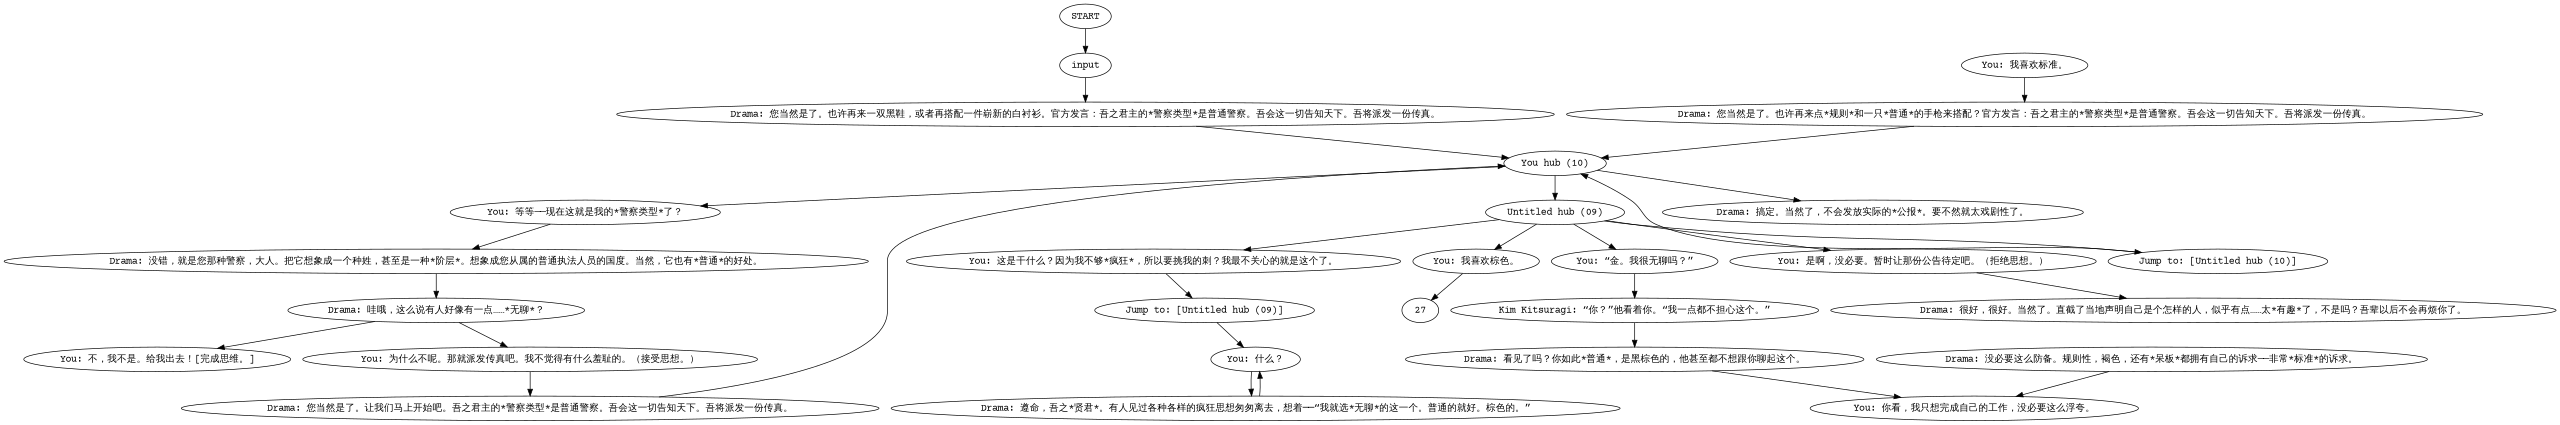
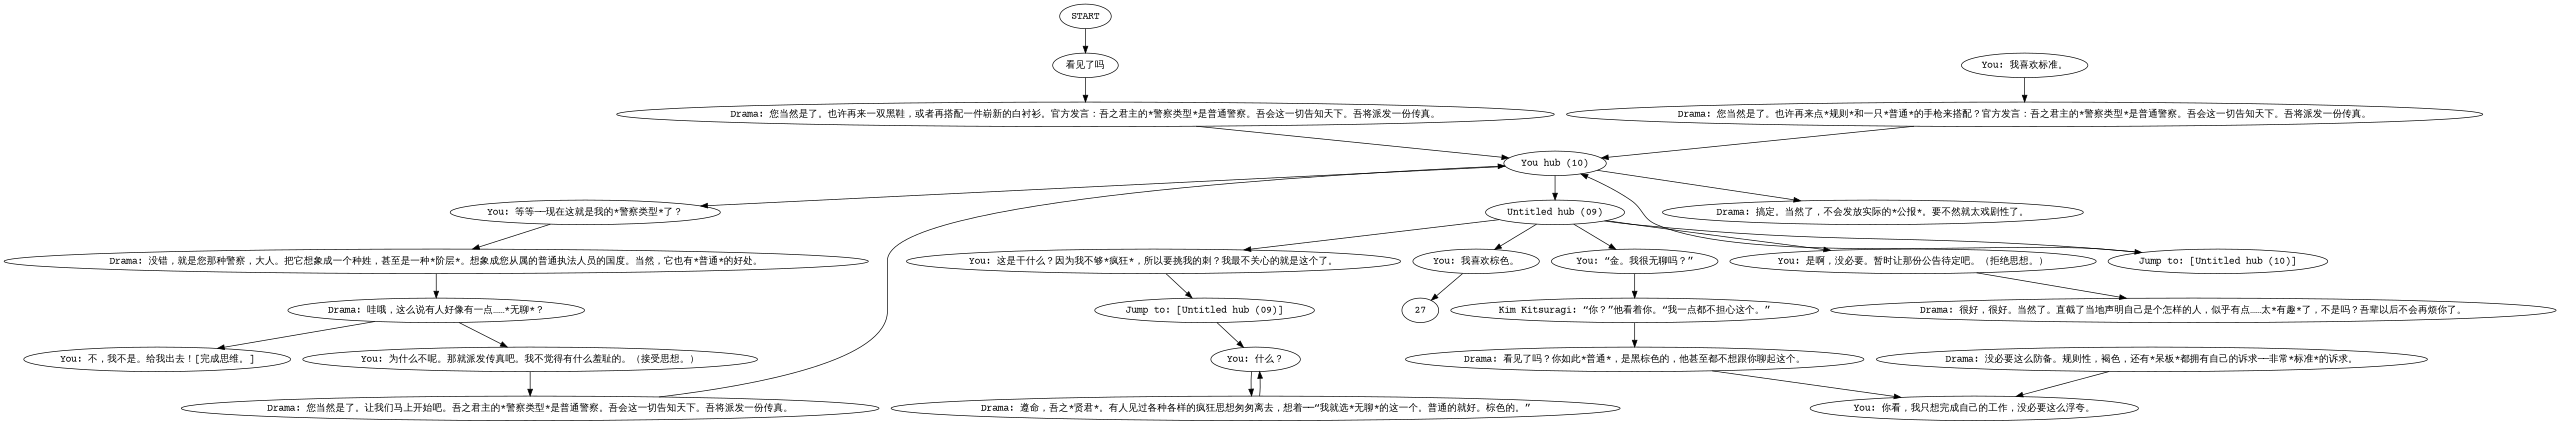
node "input": label "input" -> "看见了吗"
